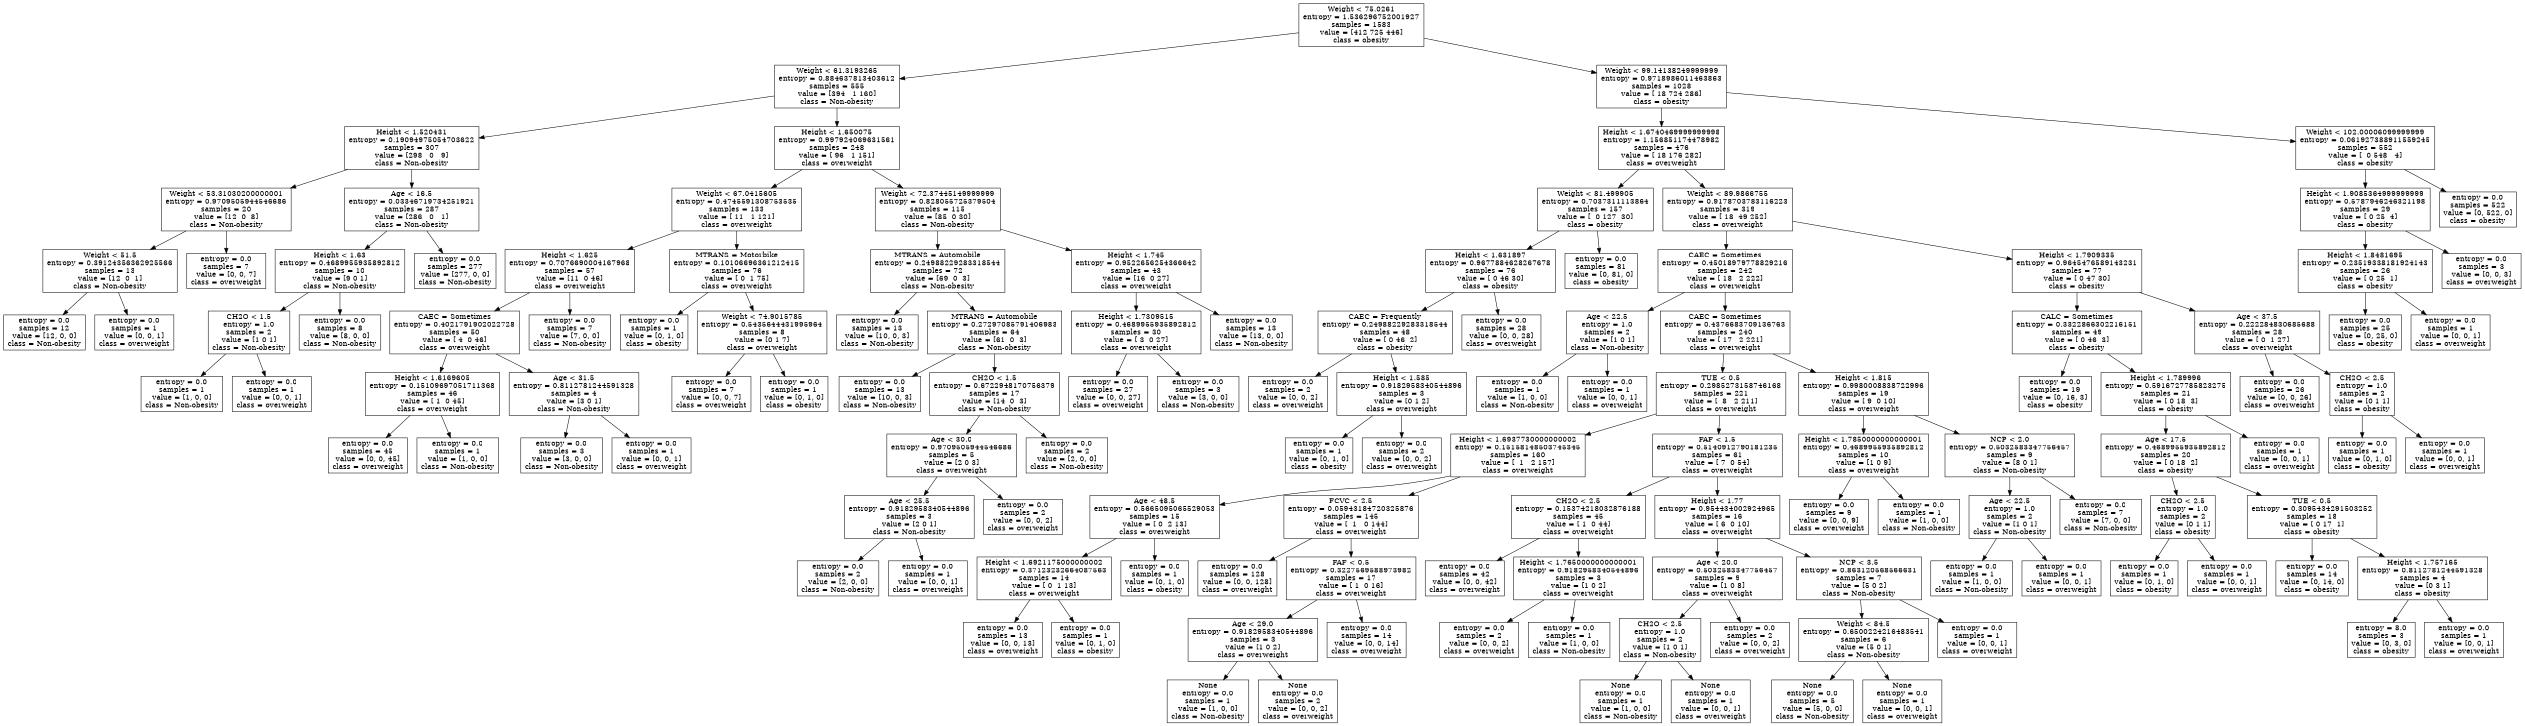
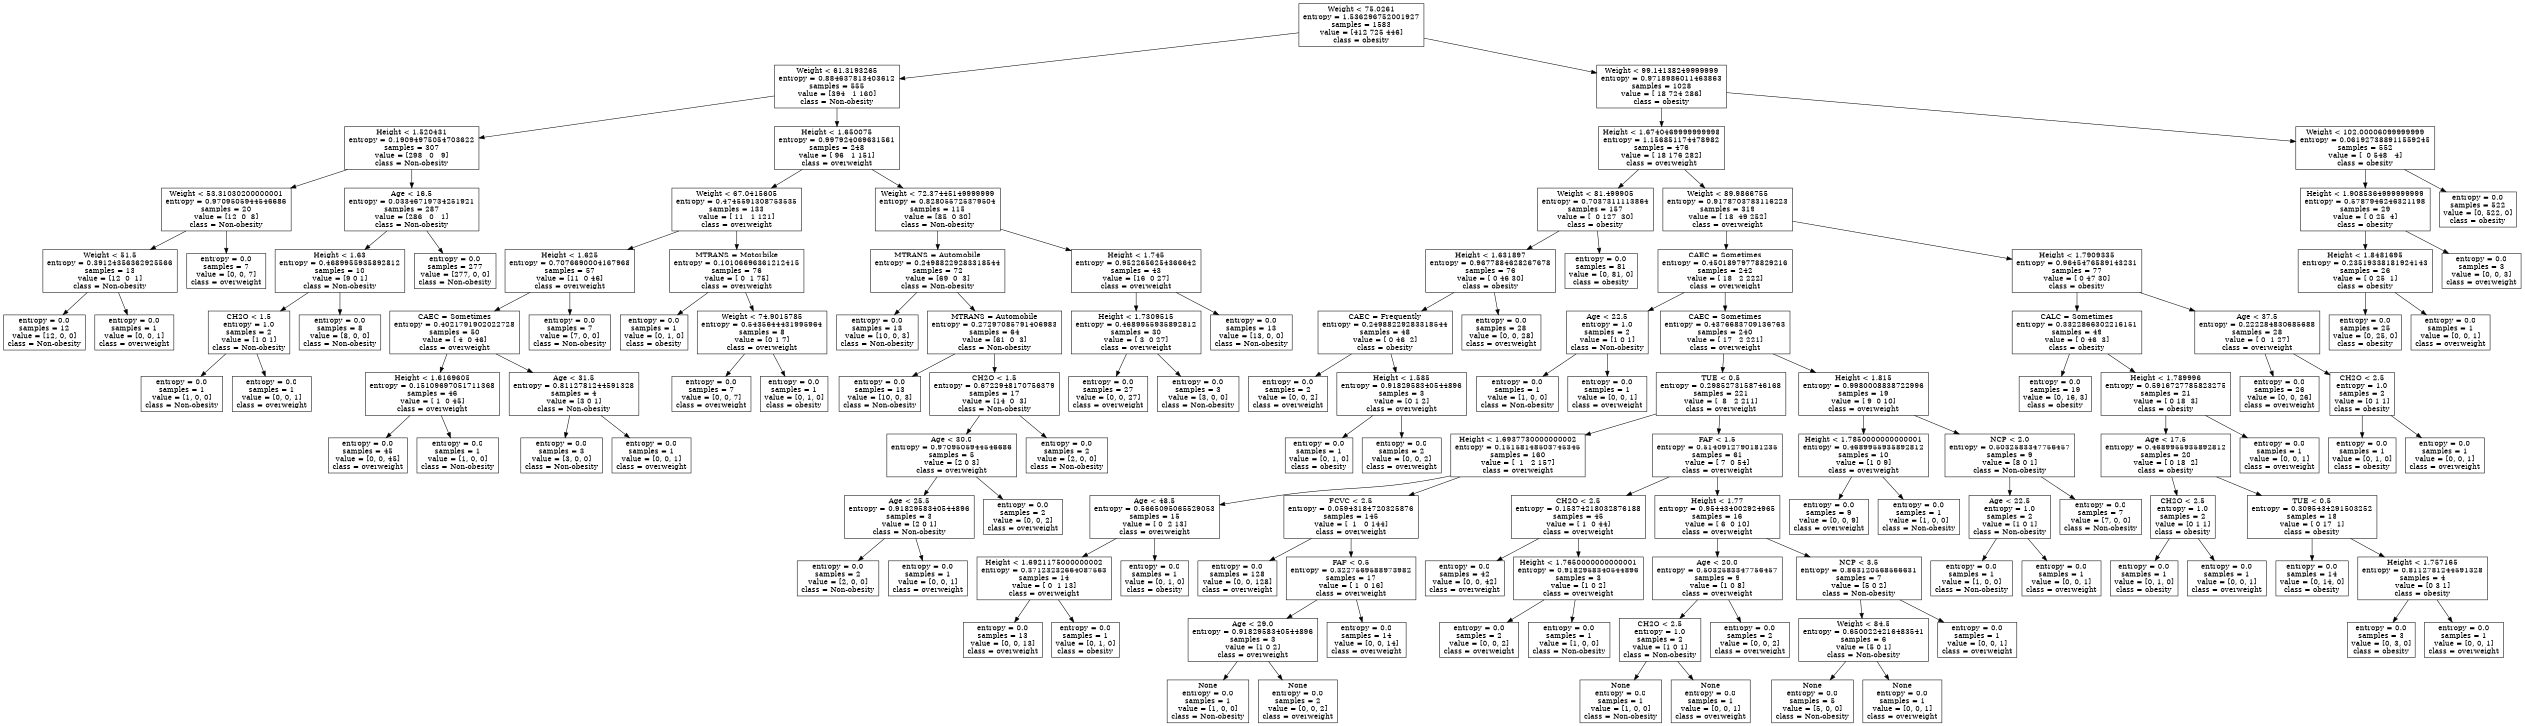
node "entropy = 8.0 samples = 3 value = [0, 3, 0] class = obesity": label "entropy = 8.0 samples = 3 value = [0, 3, 0] class = obesity" -> "entropy = 0.0 samples = 3 value = [0, 3, 0] class = obesity"
